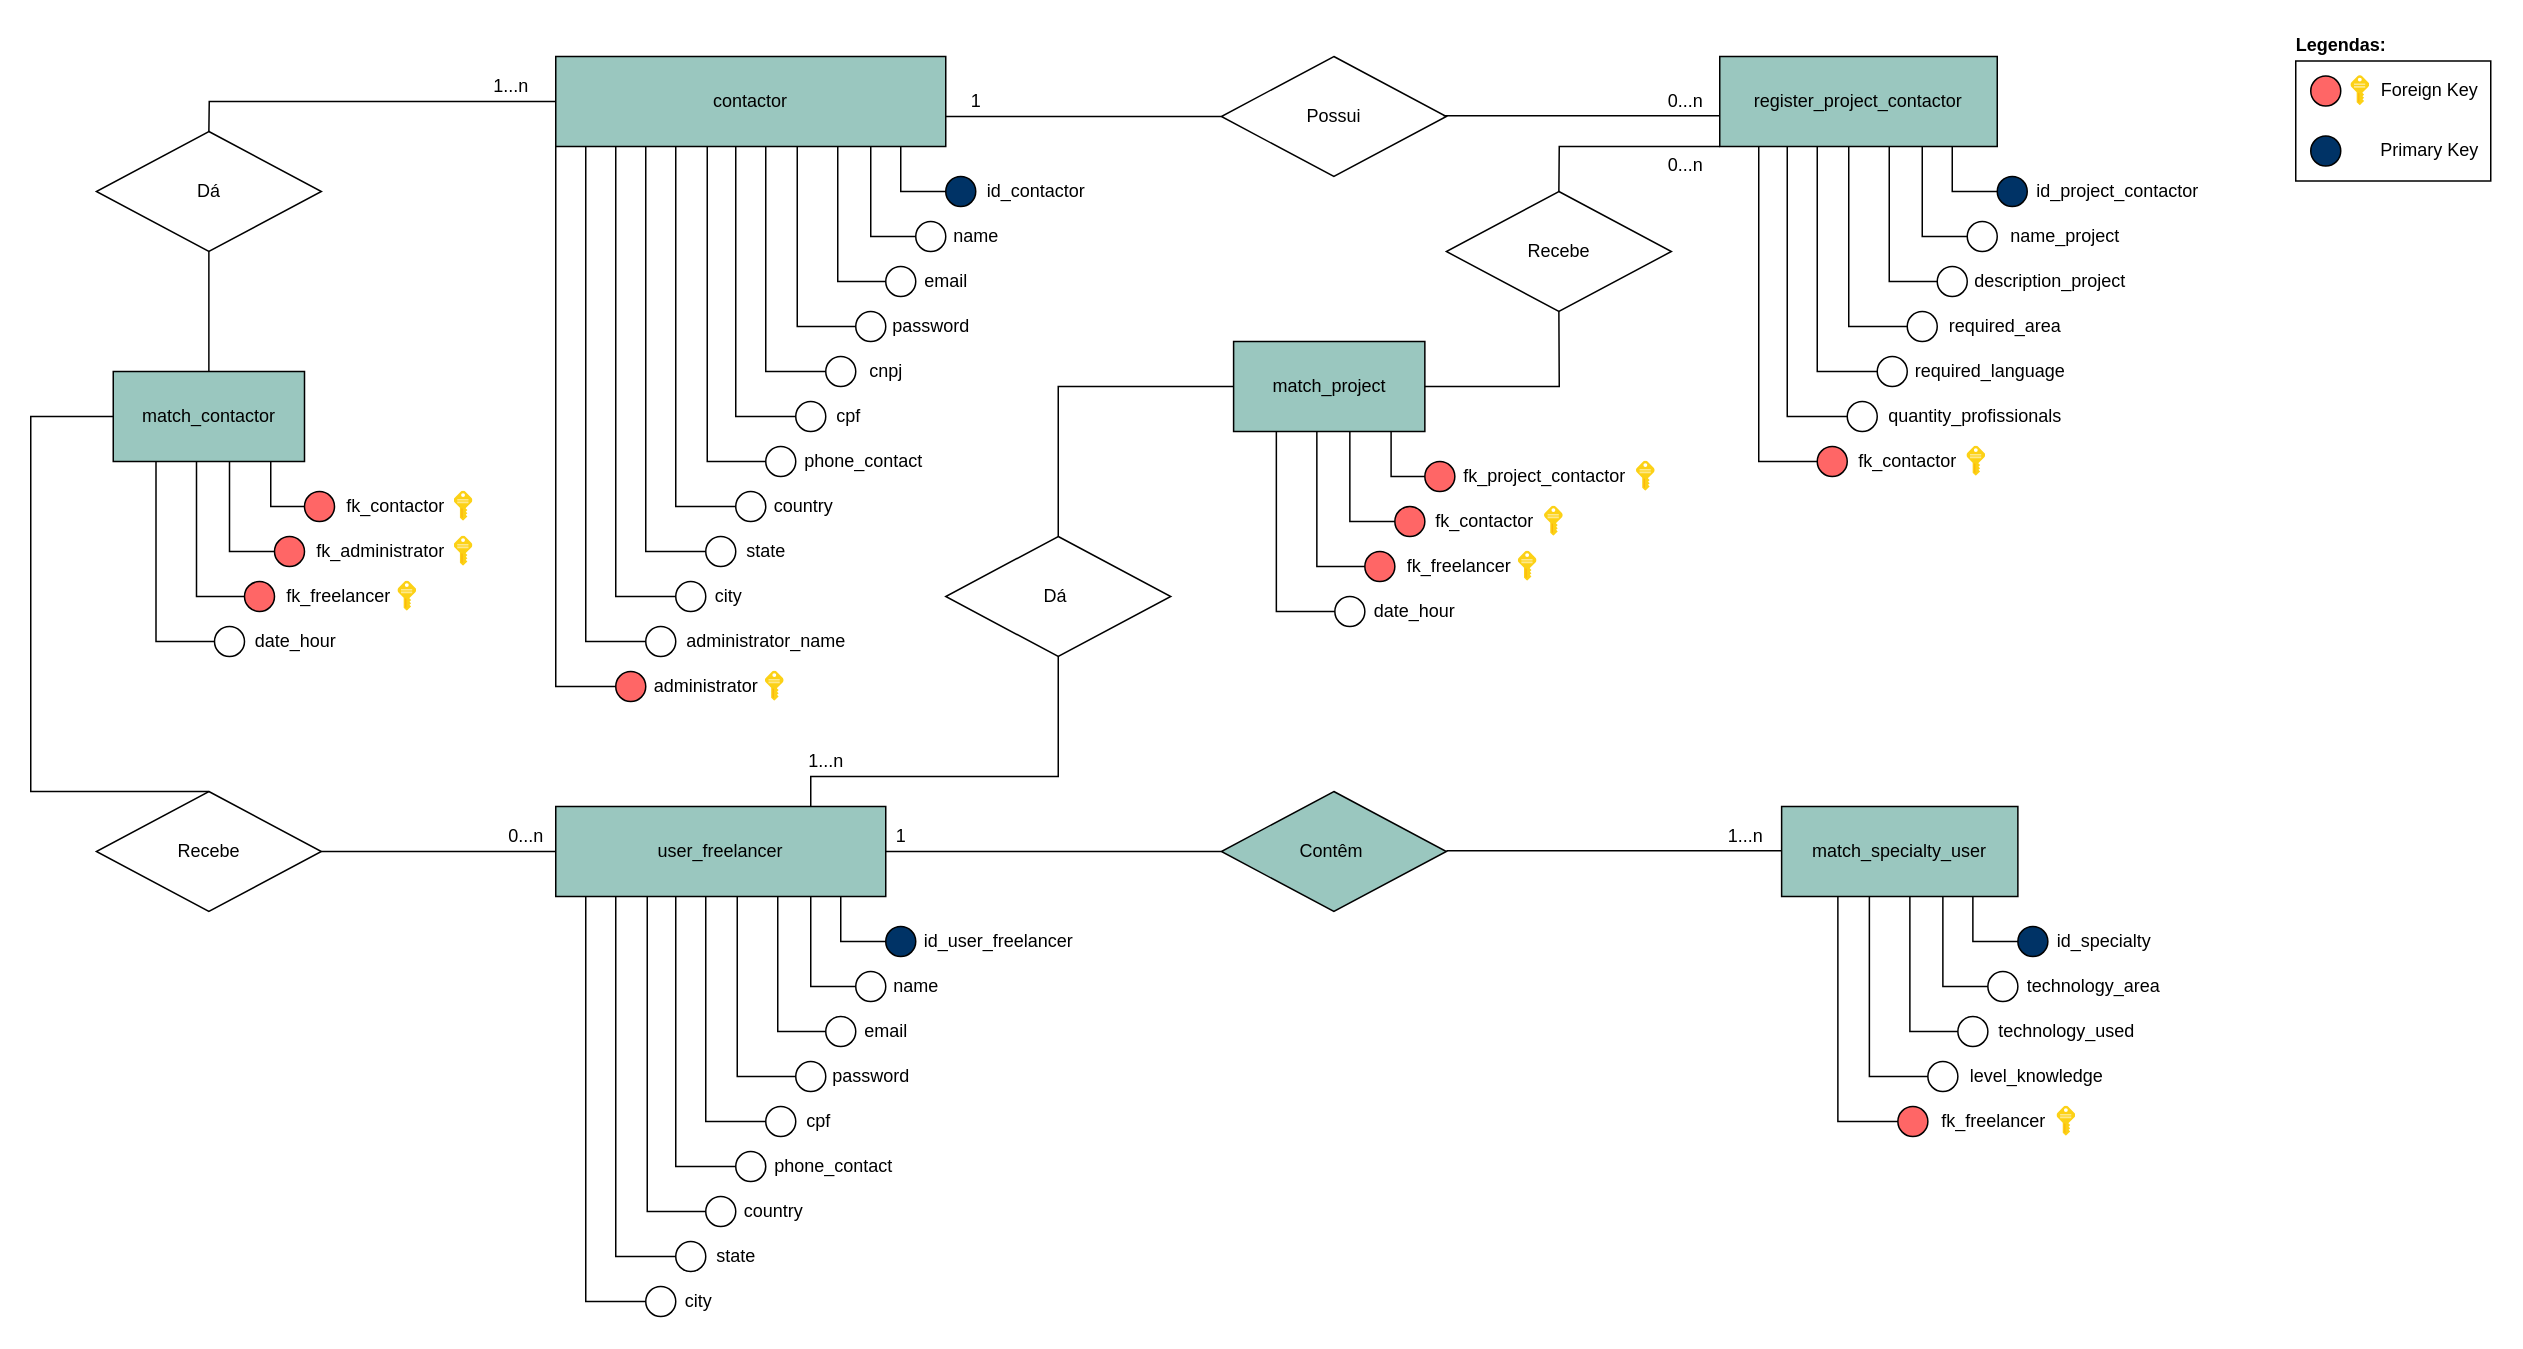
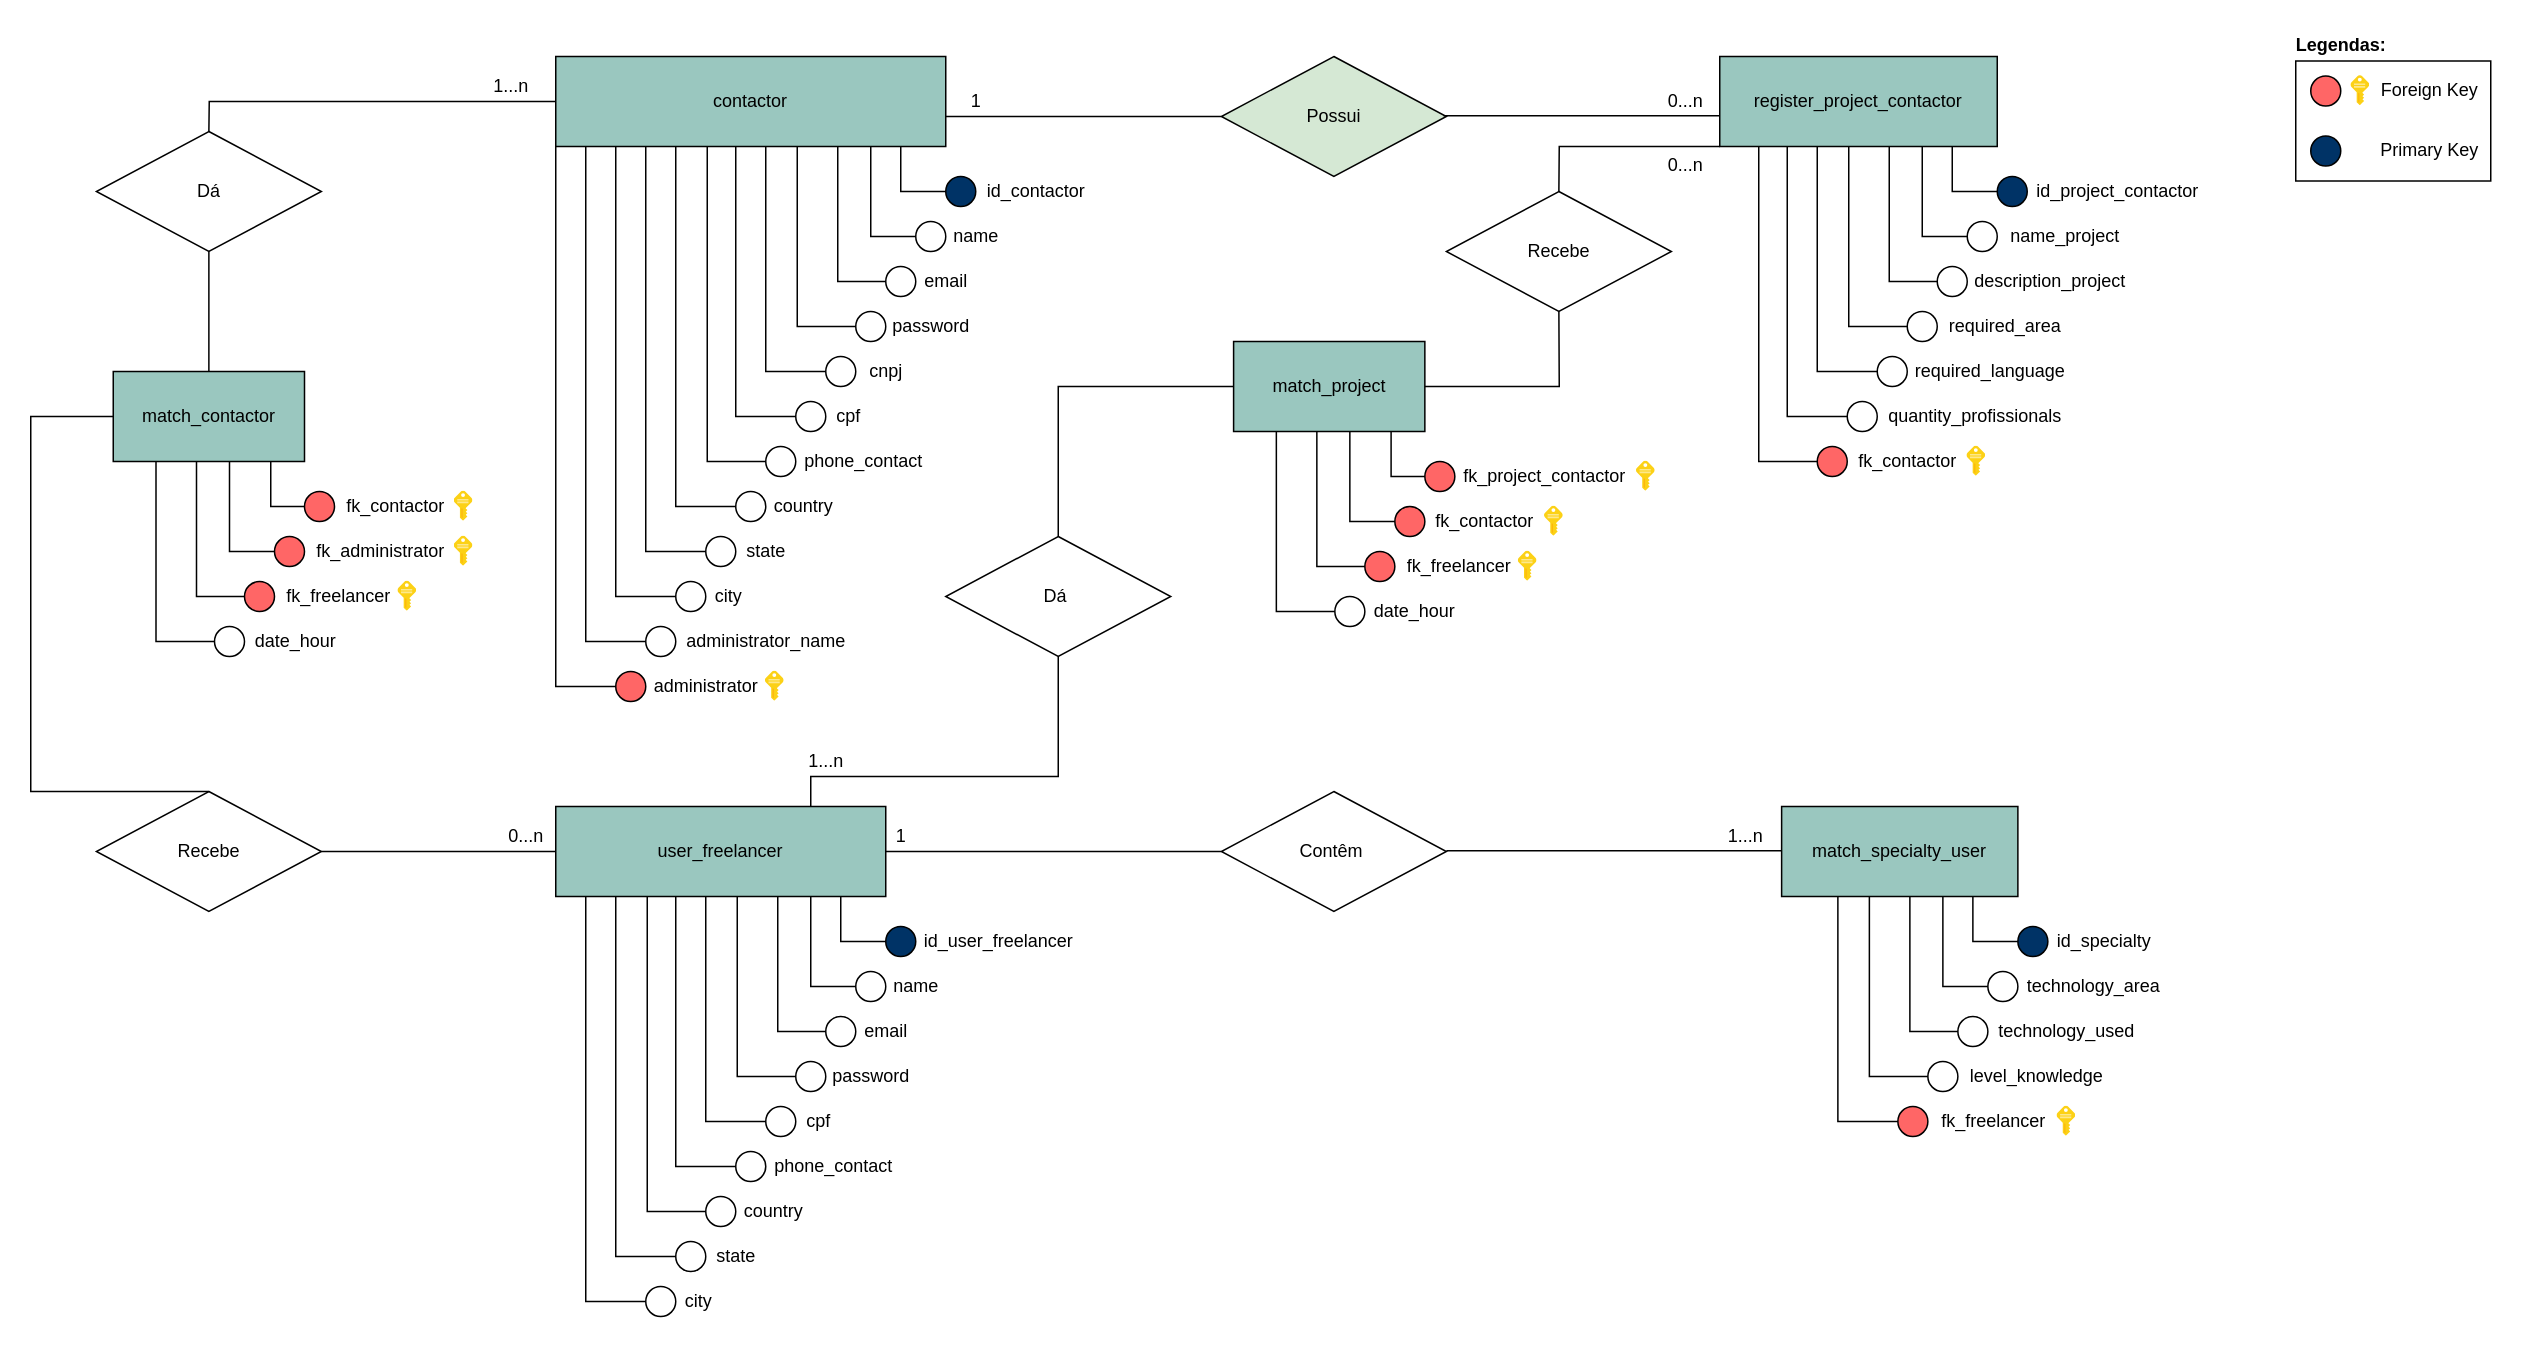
node "Possui": fillcolor #ffffff -> #d5e8d4
node "Contêm": fillcolor #9ac7bf -> #ffffff
